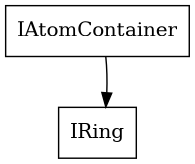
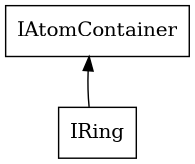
edge "IAtomContainer" -> "IRing": reversed
